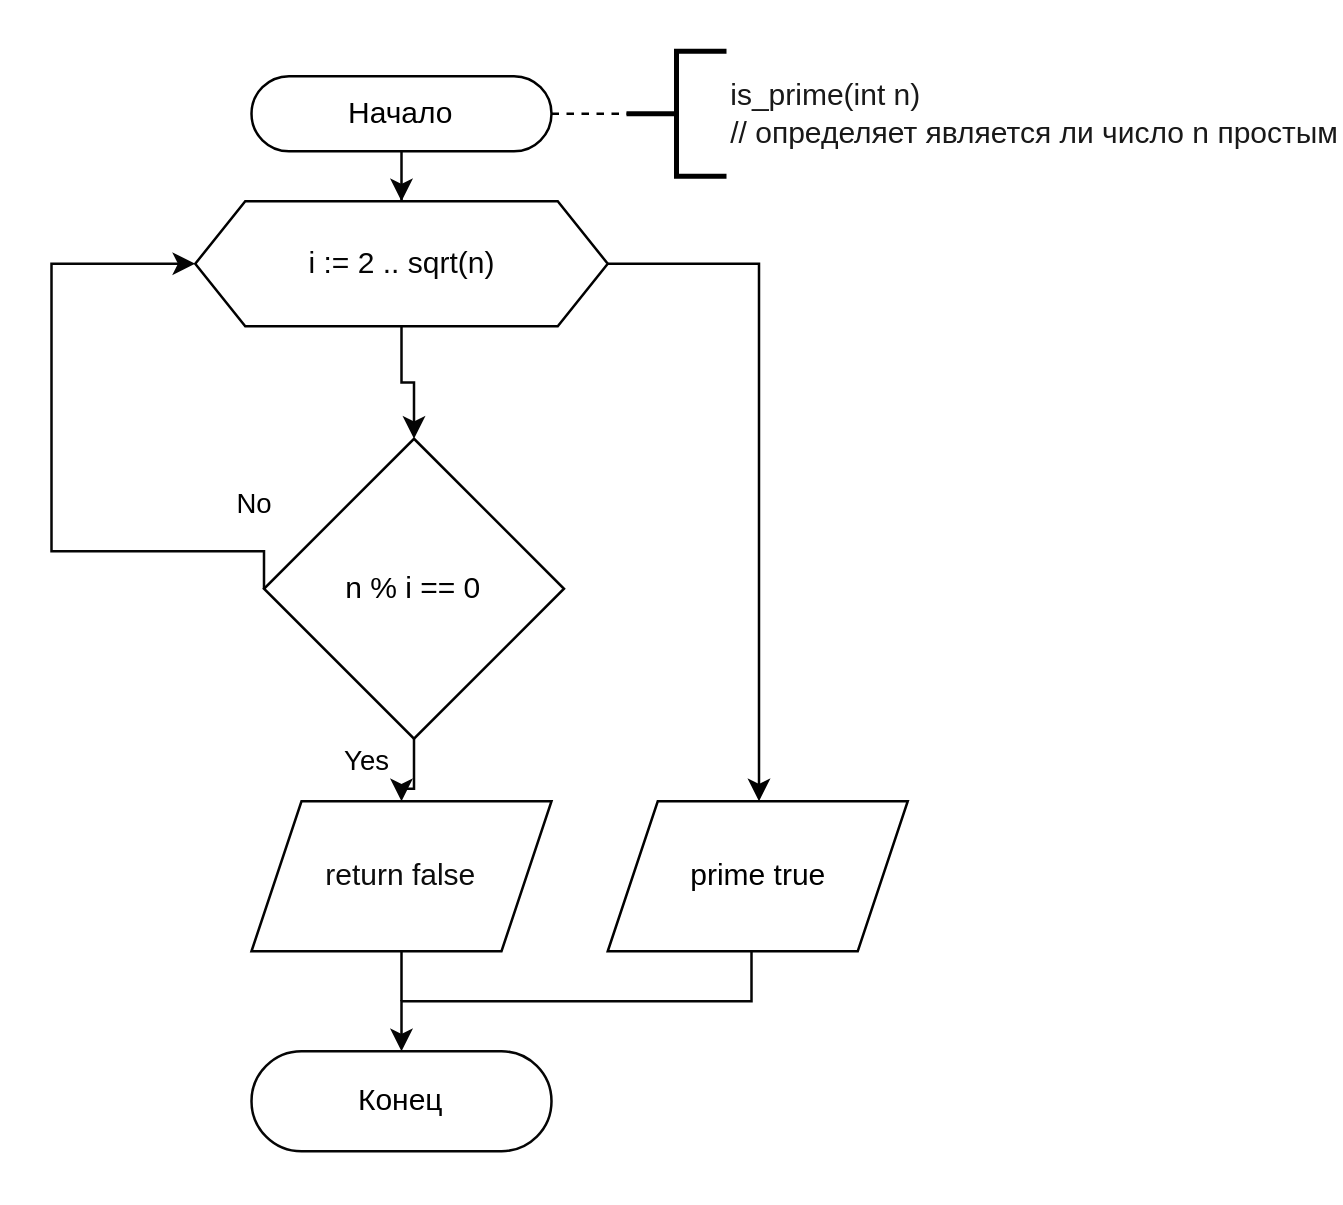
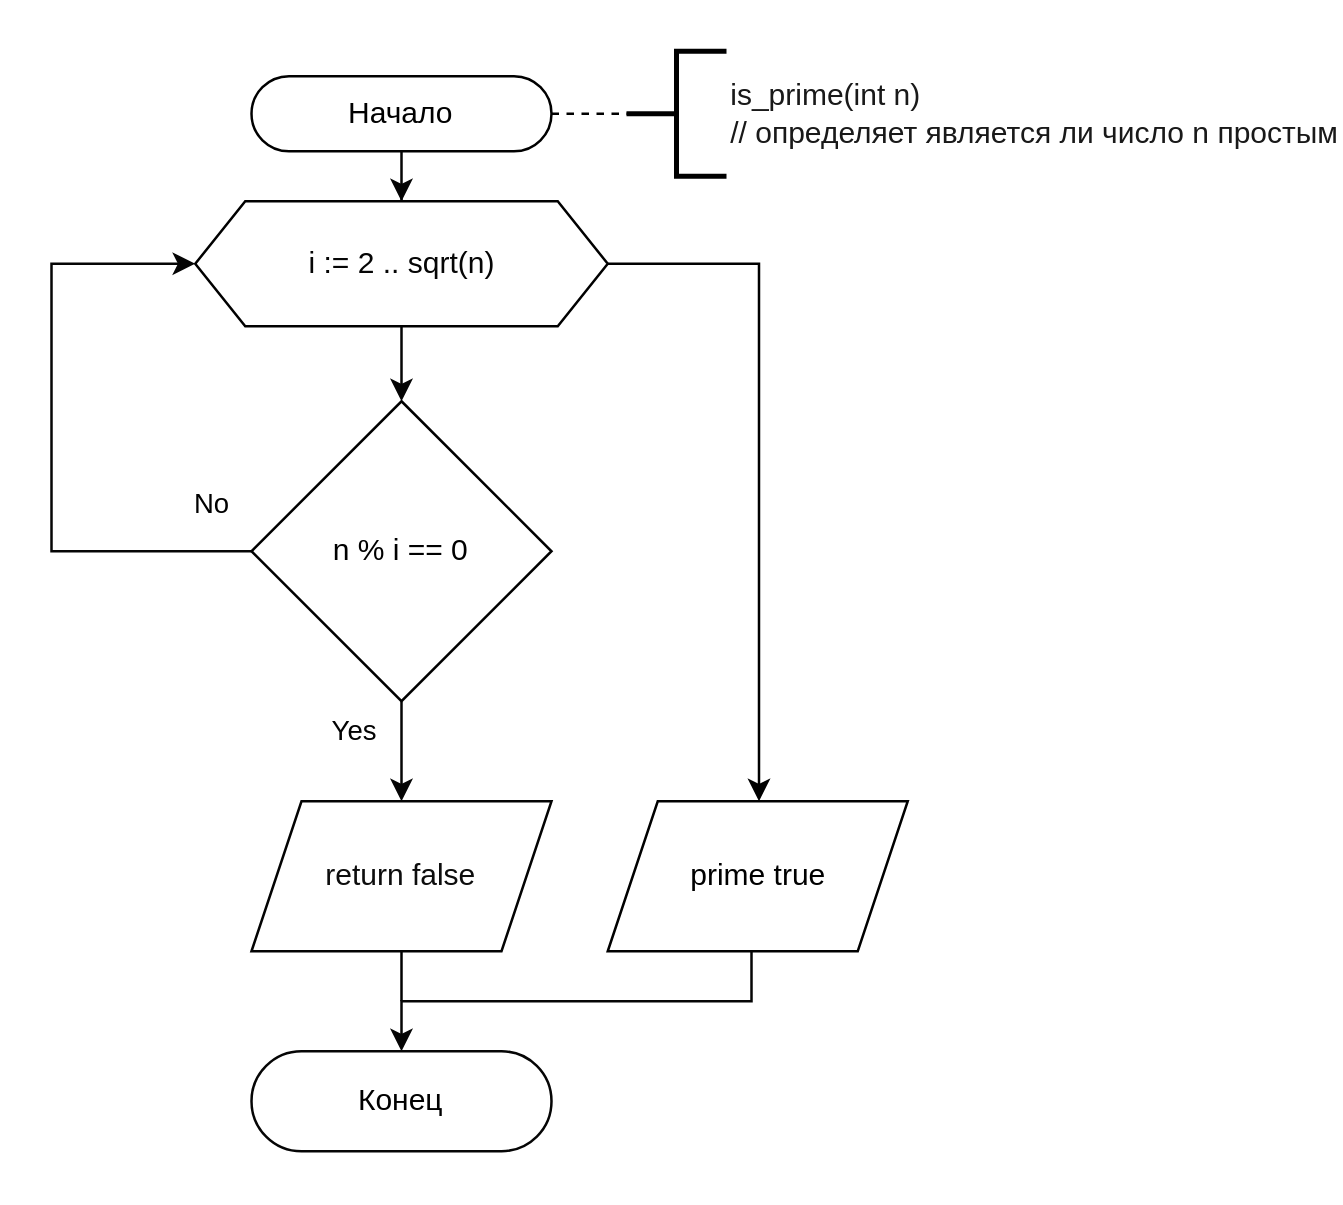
node "n % i == 0": moved (414, 589) -> (401, 551)
